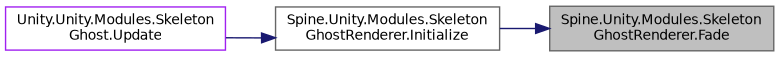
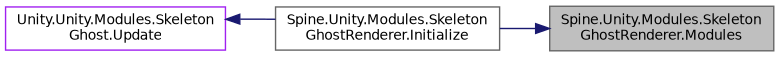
node "Spine.Unity.Modules.Skeleton GhostRenderer.Fade": label "Spine.Unity.Modules.Skeleton GhostRenderer.Fade" -> "Spine.Unity.Modules.Skeleton GhostRenderer.Modules"
edge "Unity.Unity.Modules.Skeleton Ghost.Update" -> "Spine.Unity.Modules.Skeleton GhostRenderer.Initialize": reversed
